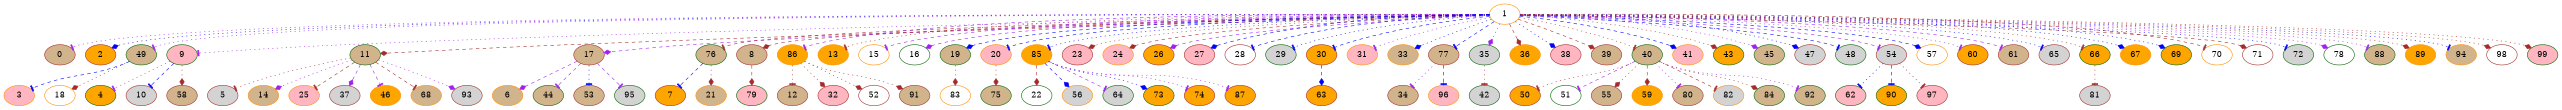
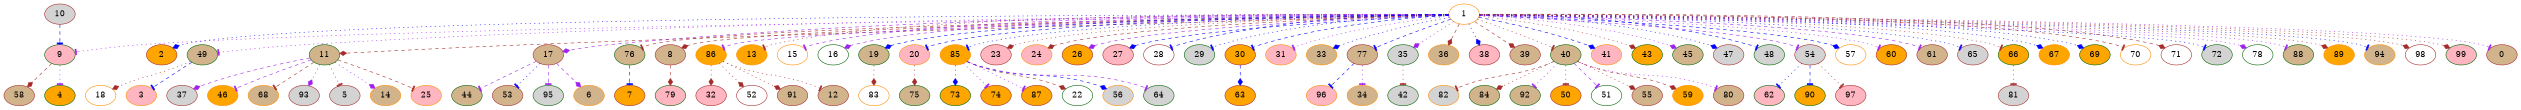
node "36": fillcolor orange -> tan
edge "9" -> "58": style dotted -> dashed
edge "9" -> "10": reversed
node "21": removed
node "34": color brown -> darkorange
